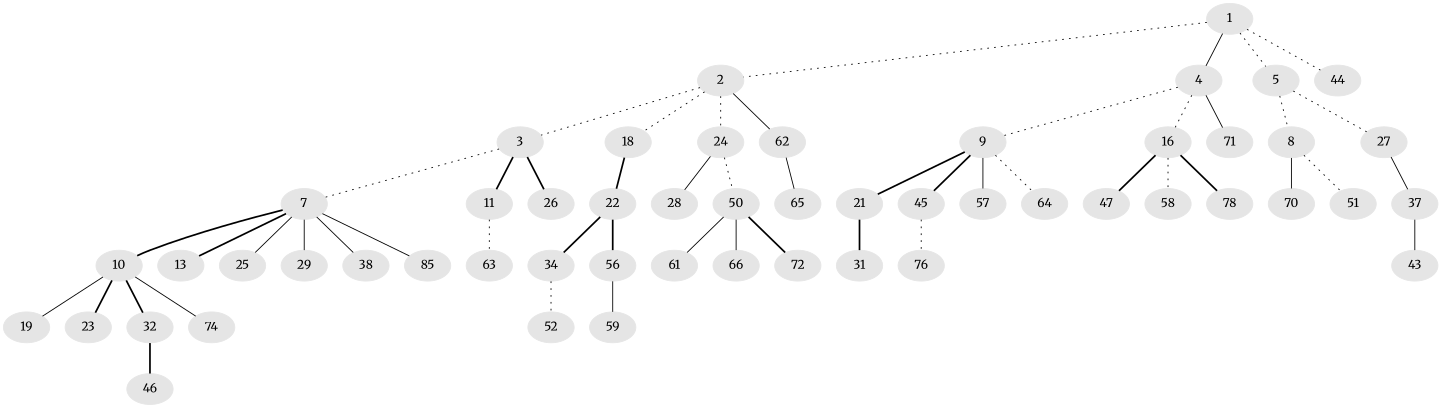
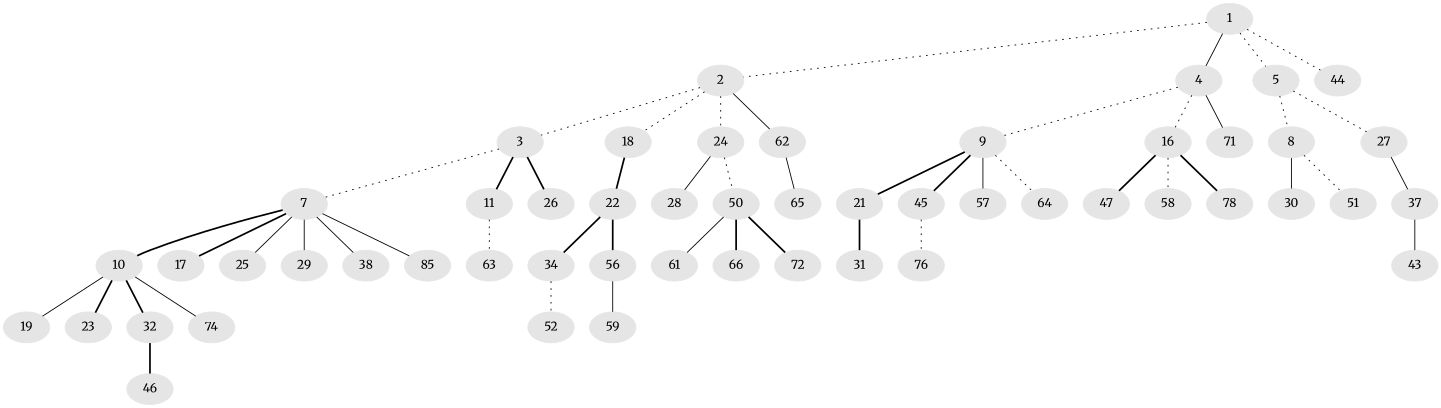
node "70": label "70" -> "30"
edge "50" -- "66": style solid -> bold
node "13": label "13" -> "17"
